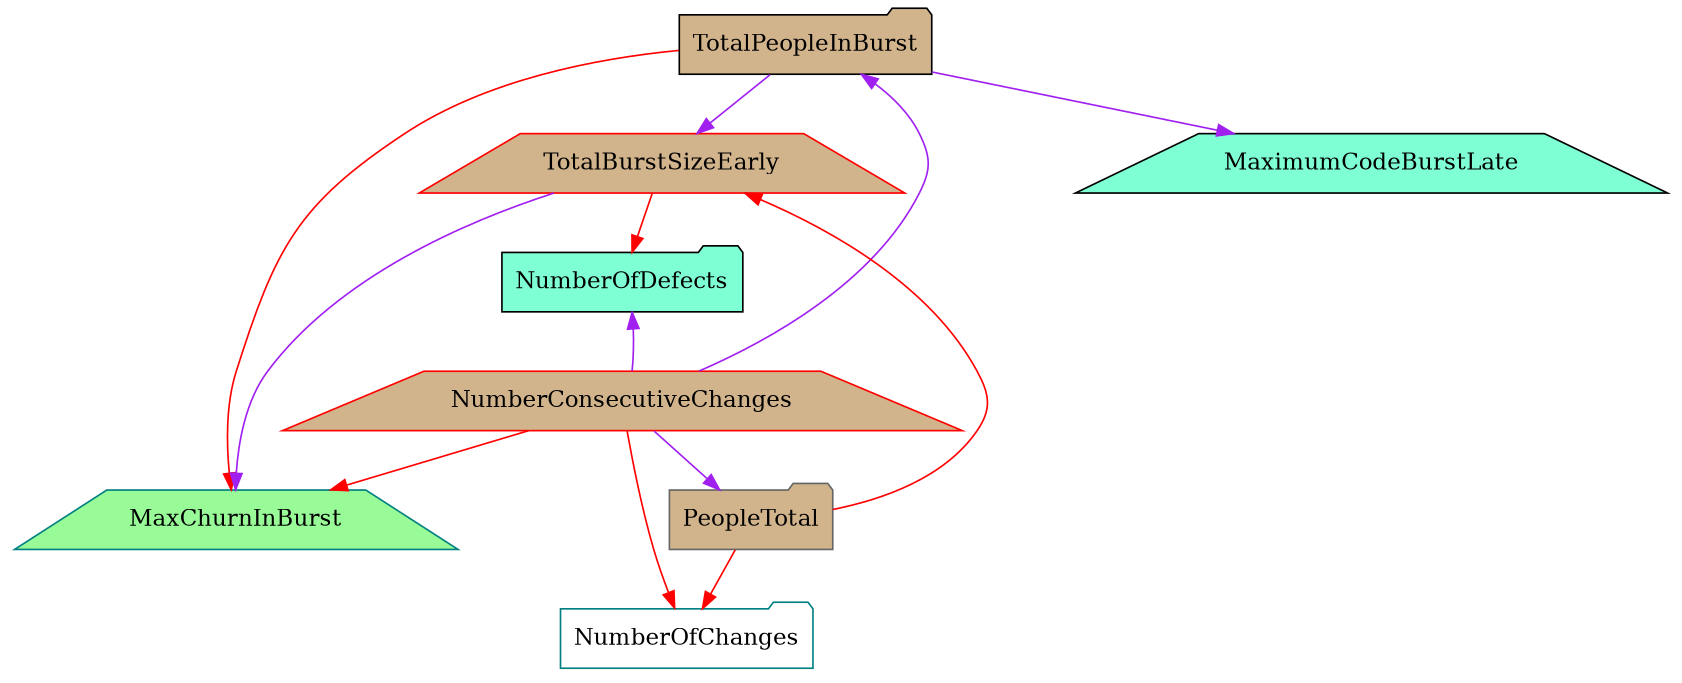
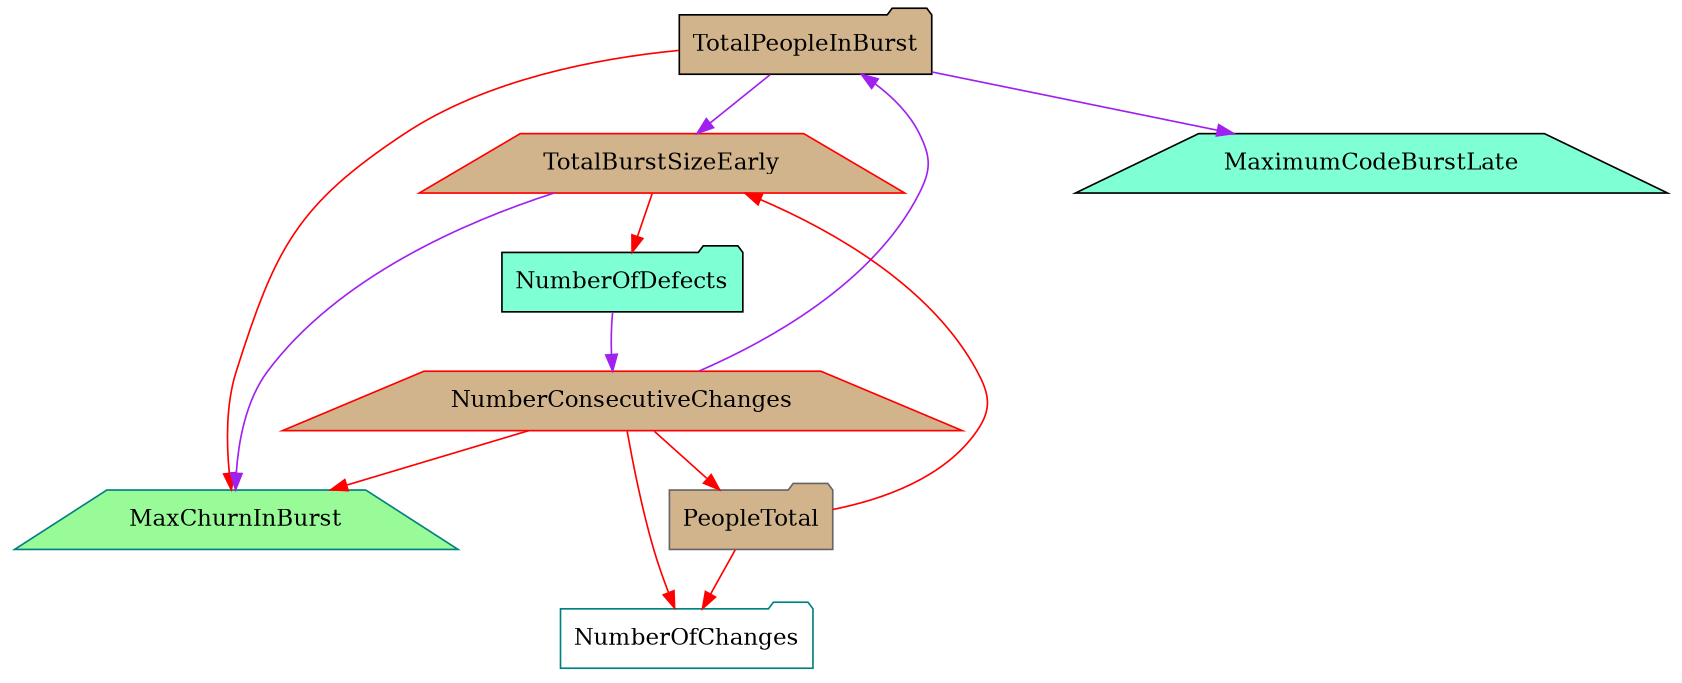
edge "NumberConsecutiveChanges" -> "NumberOfDefects": reversed
edge "NumberConsecutiveChanges" -> "PeopleTotal": color purple -> red
